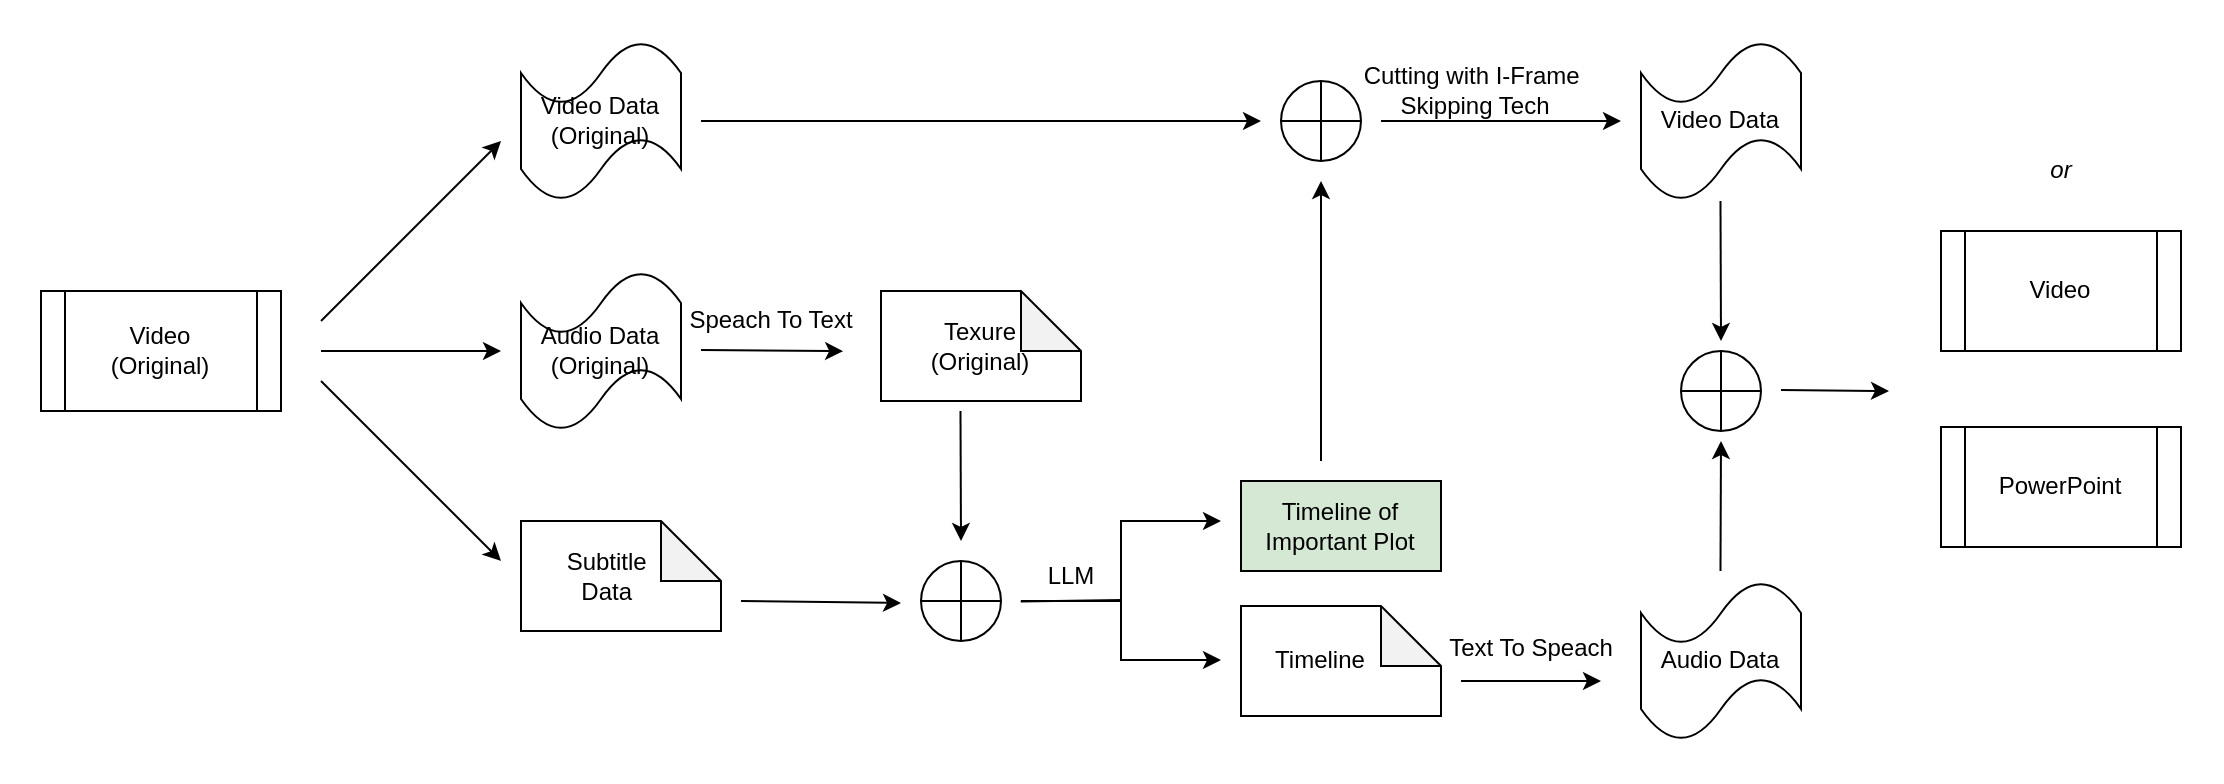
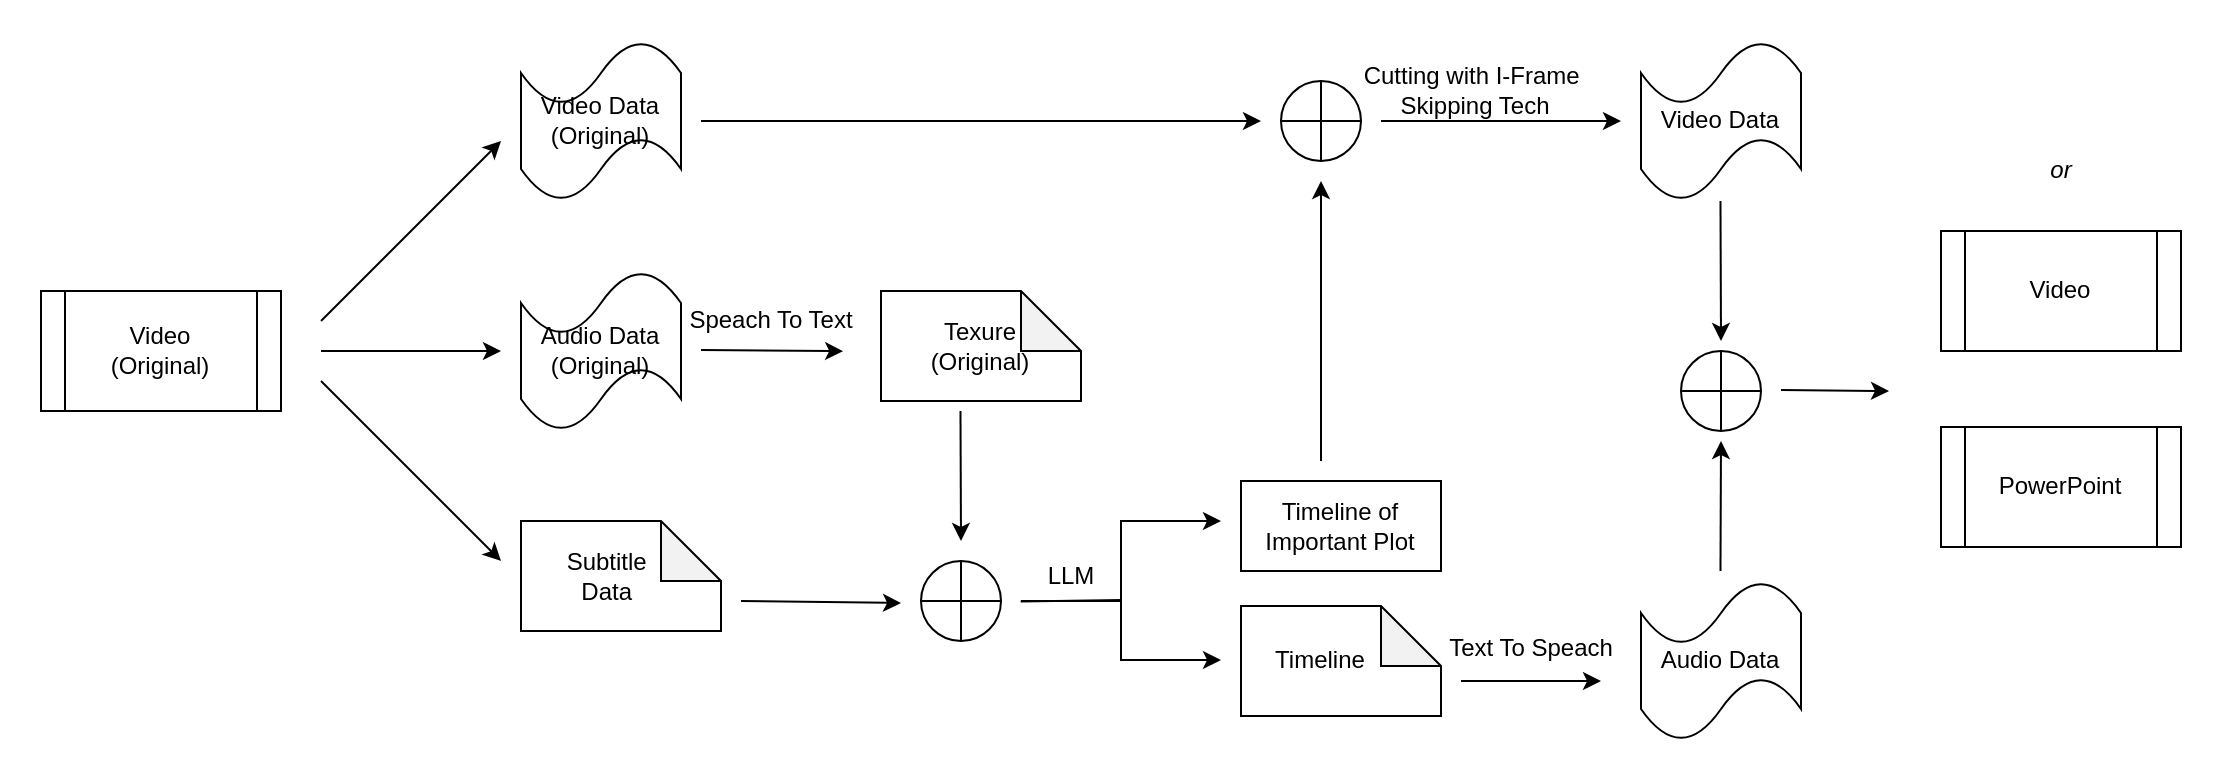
node "Timeline of Important Plot": fillcolor #d5e8d4 -> #ffffff
